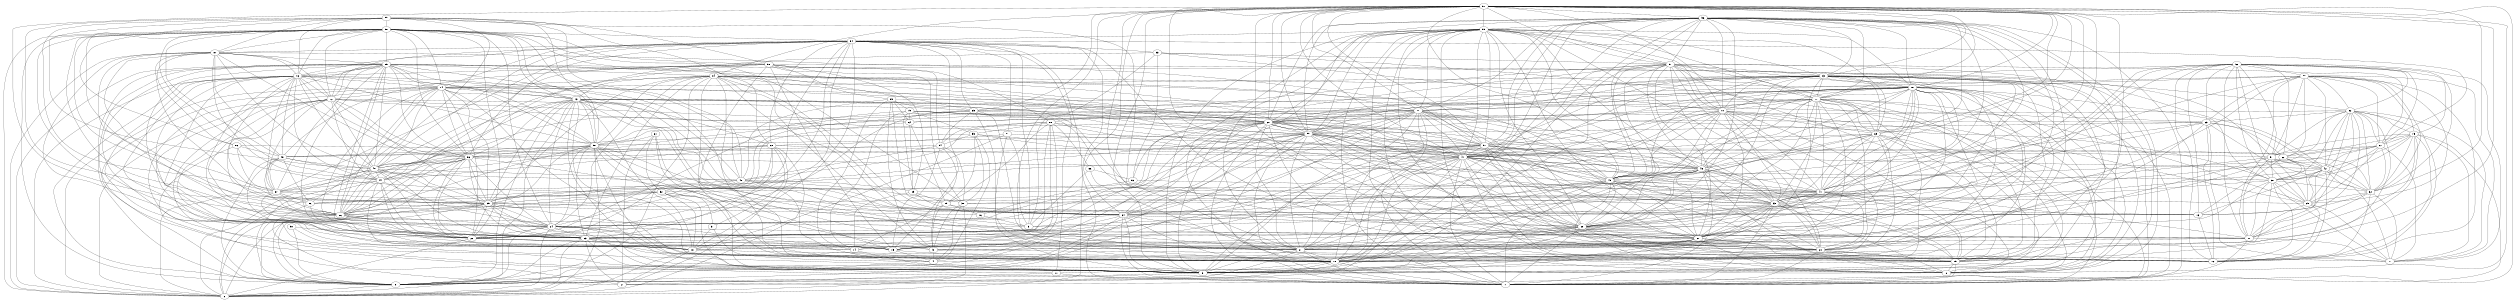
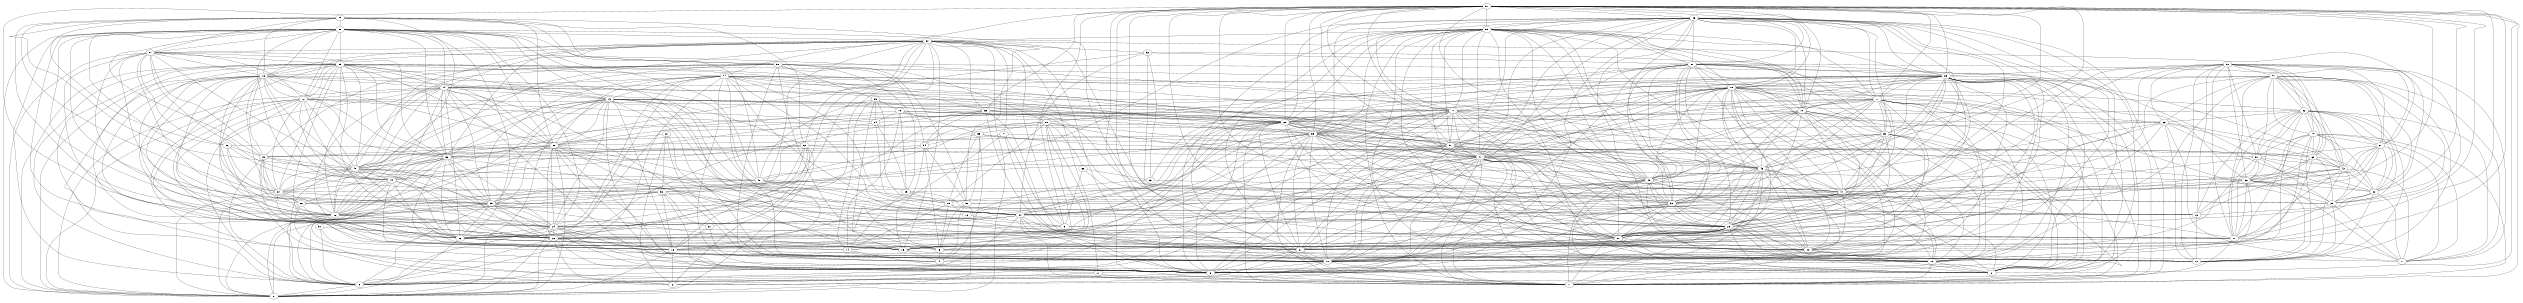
edge "64" -> "71": removed
